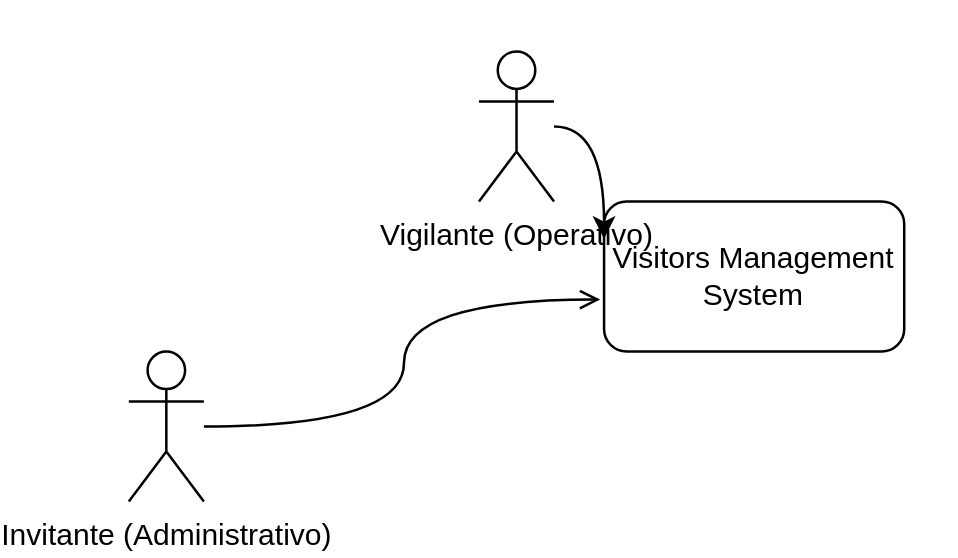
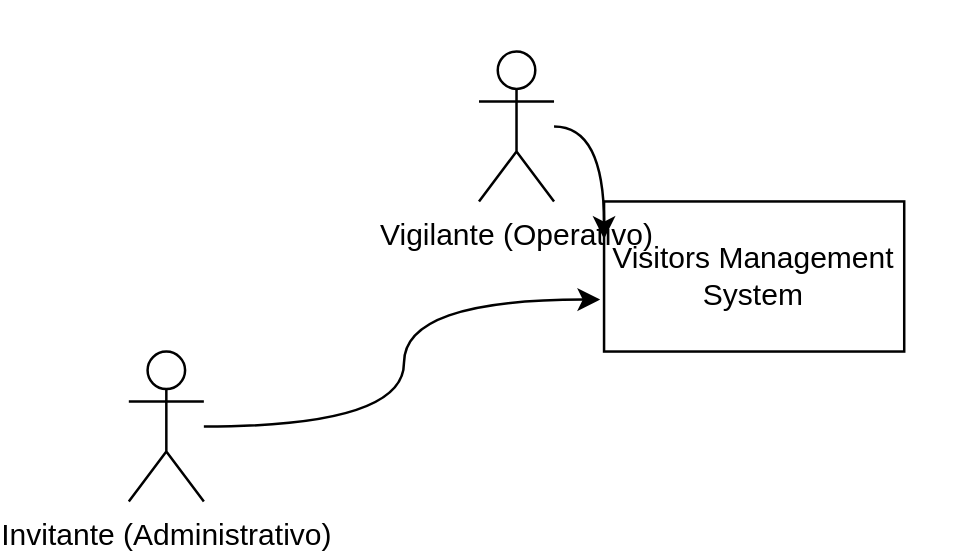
node "Visitors Management System": shape rounded rectangle -> rectangle
edge "Invitante (Administrativo)" -> "Visitors Management System": arrowhead open -> classic
